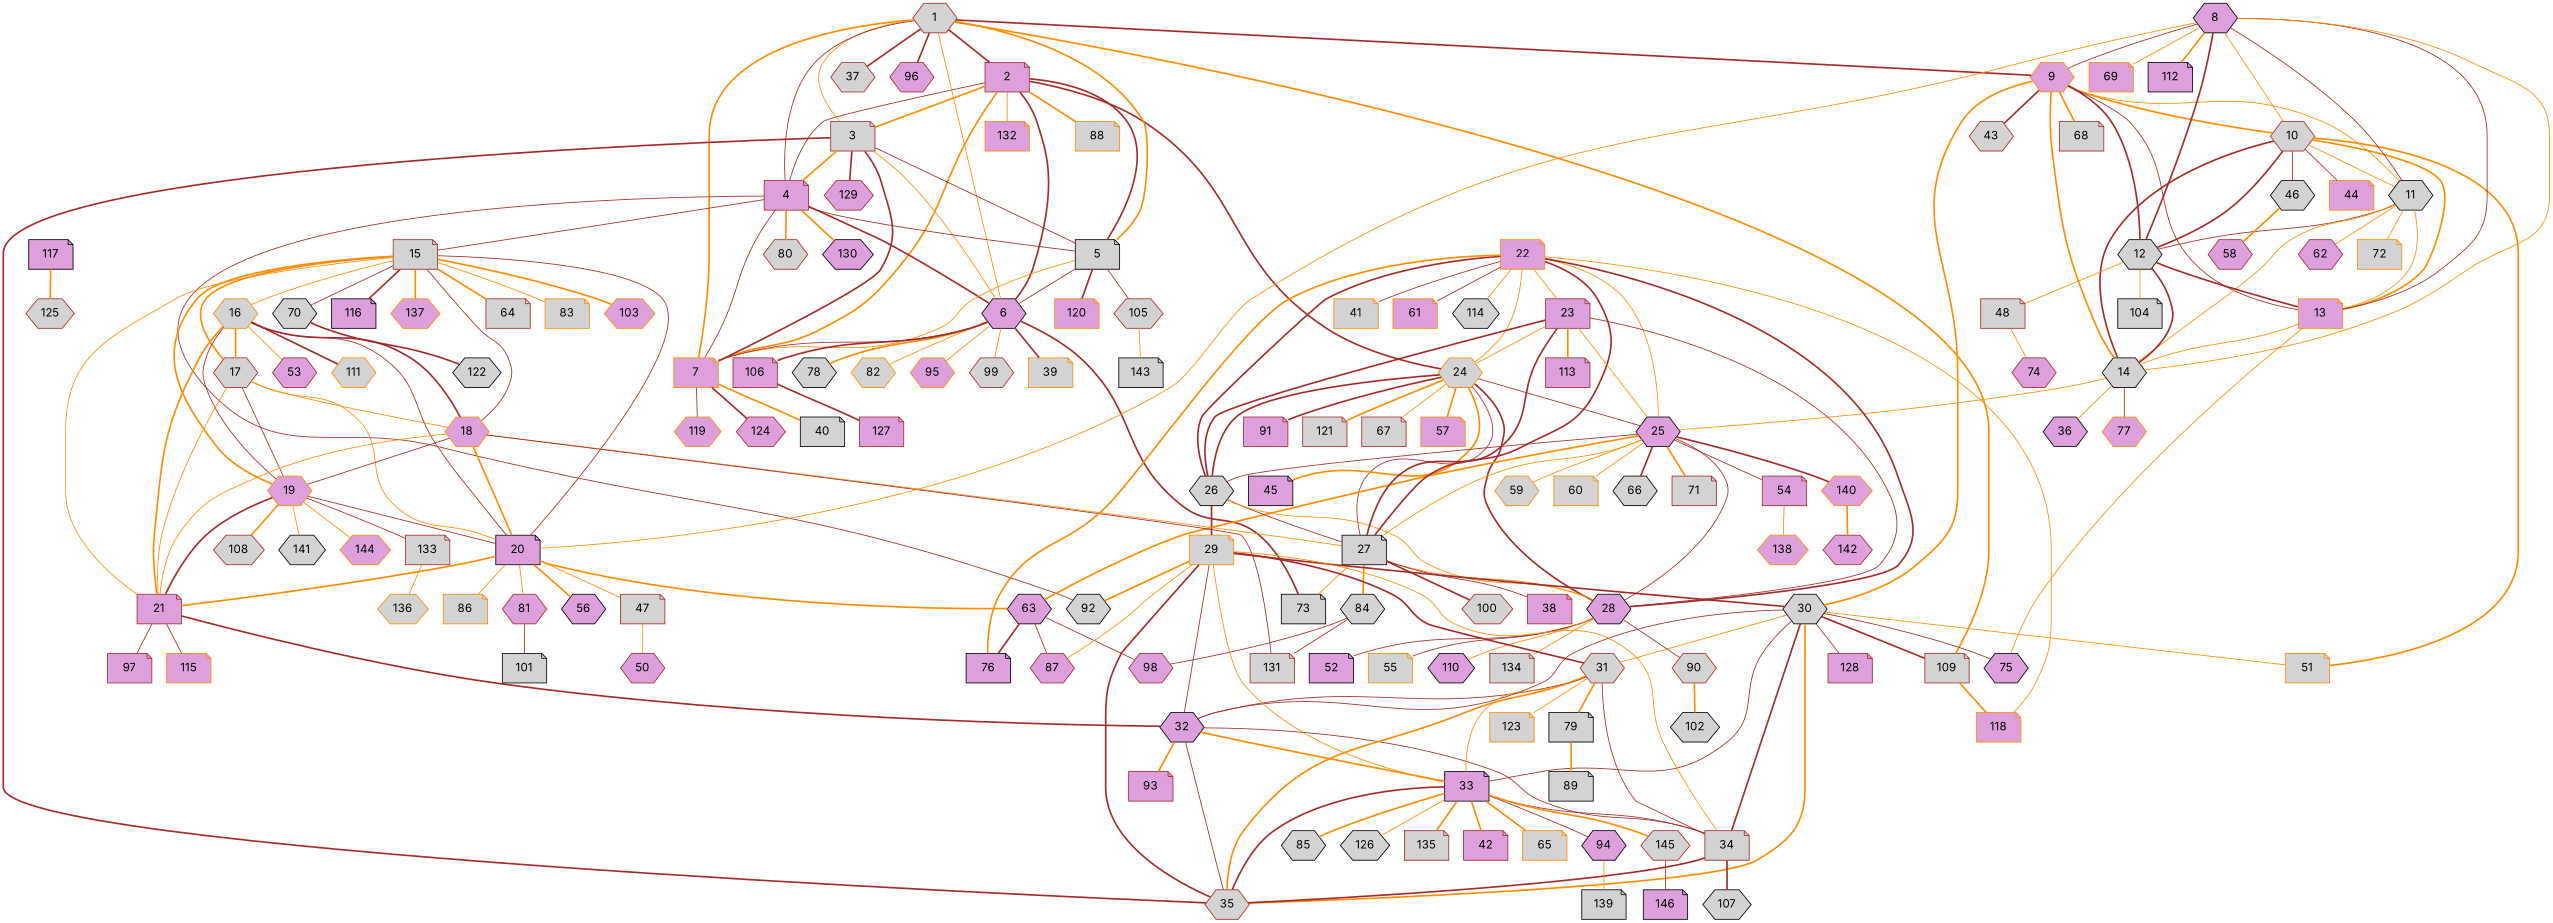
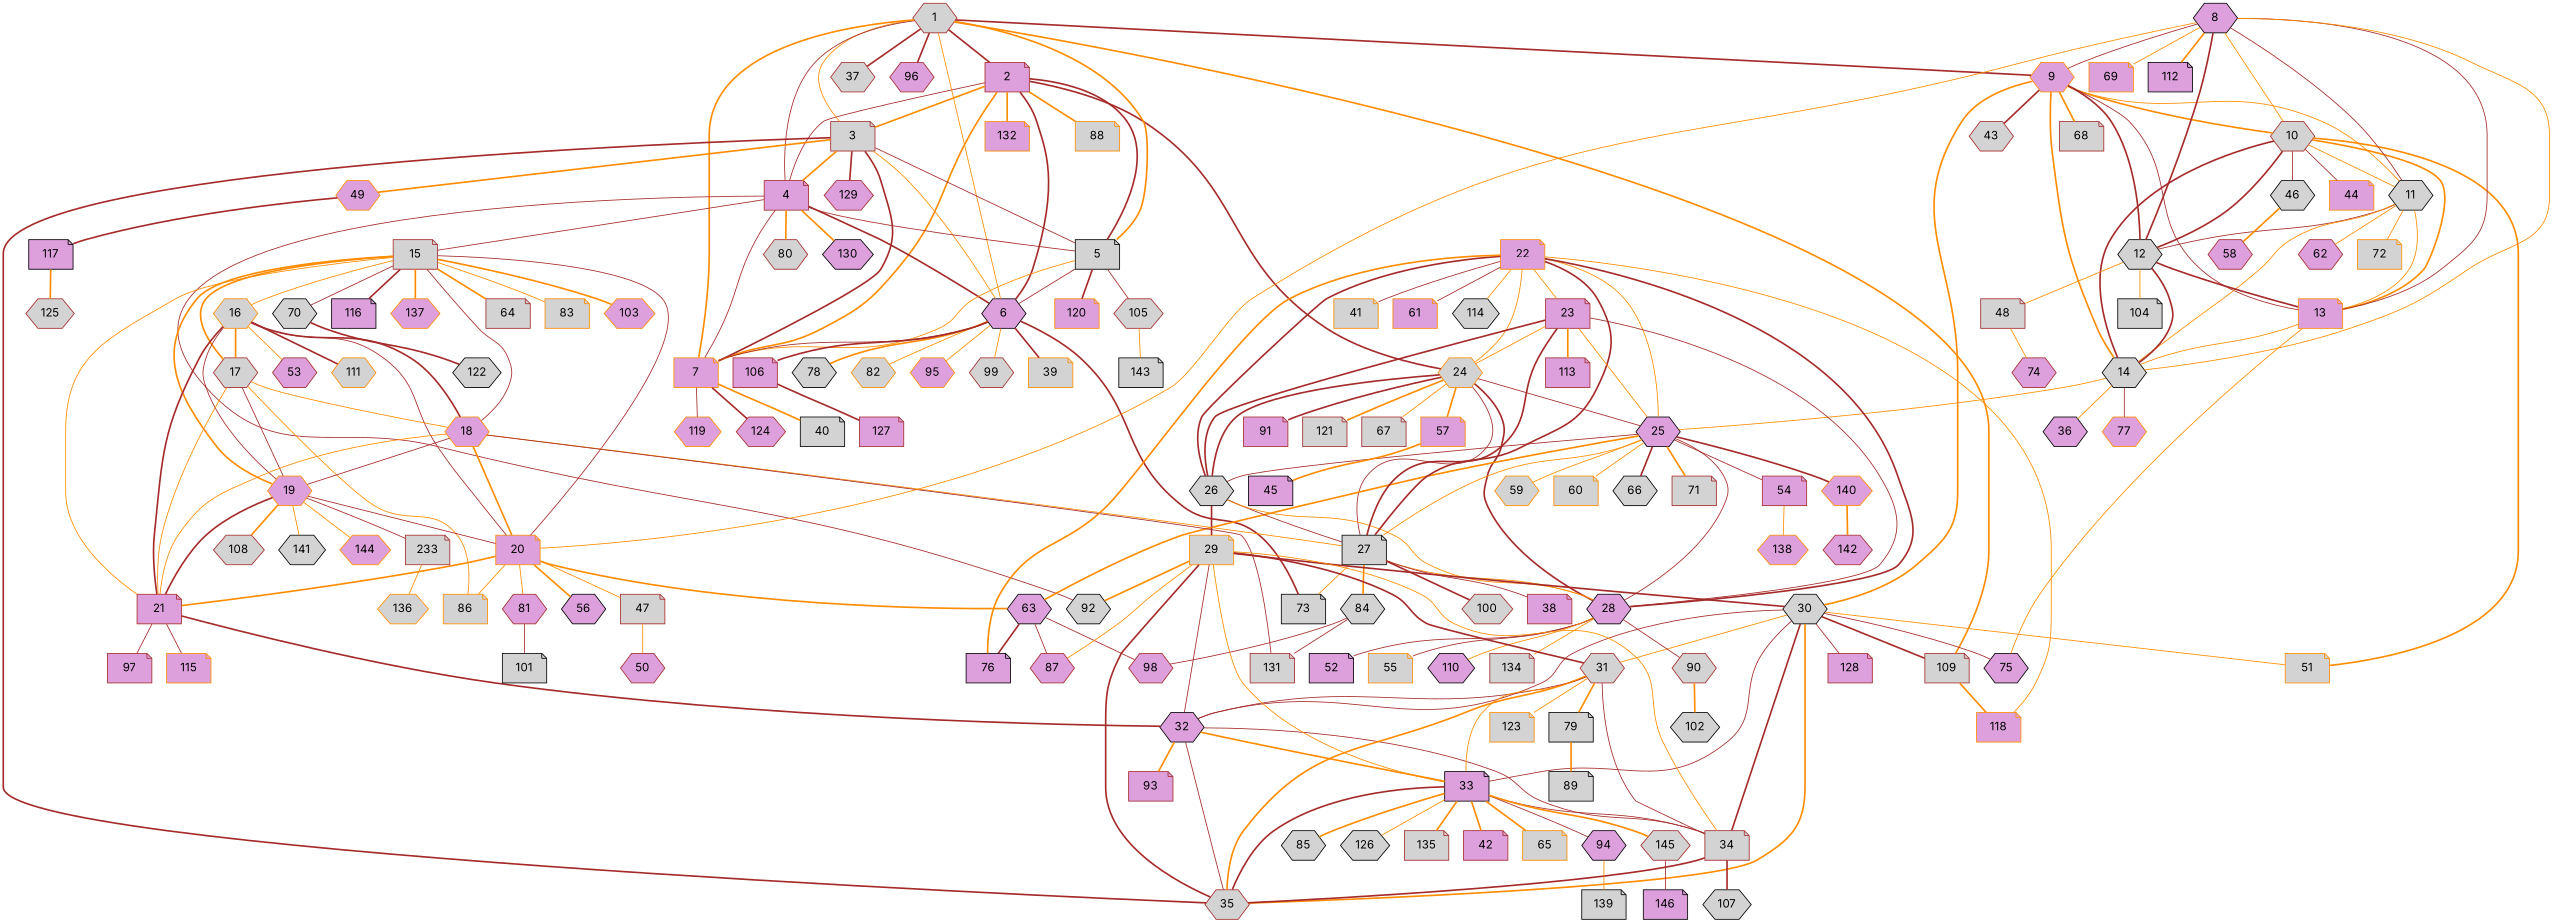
edge "2" -- "132": style solid -> bold
node "49": added
edge "17" -- "20": now "17" -- "86"
edge "16" -- "21": color darkorange -> brown
edge "24" -- "45": now "57" -- "45"
node "133": label "133" -> "233"
node "20": color black -> darkorange
